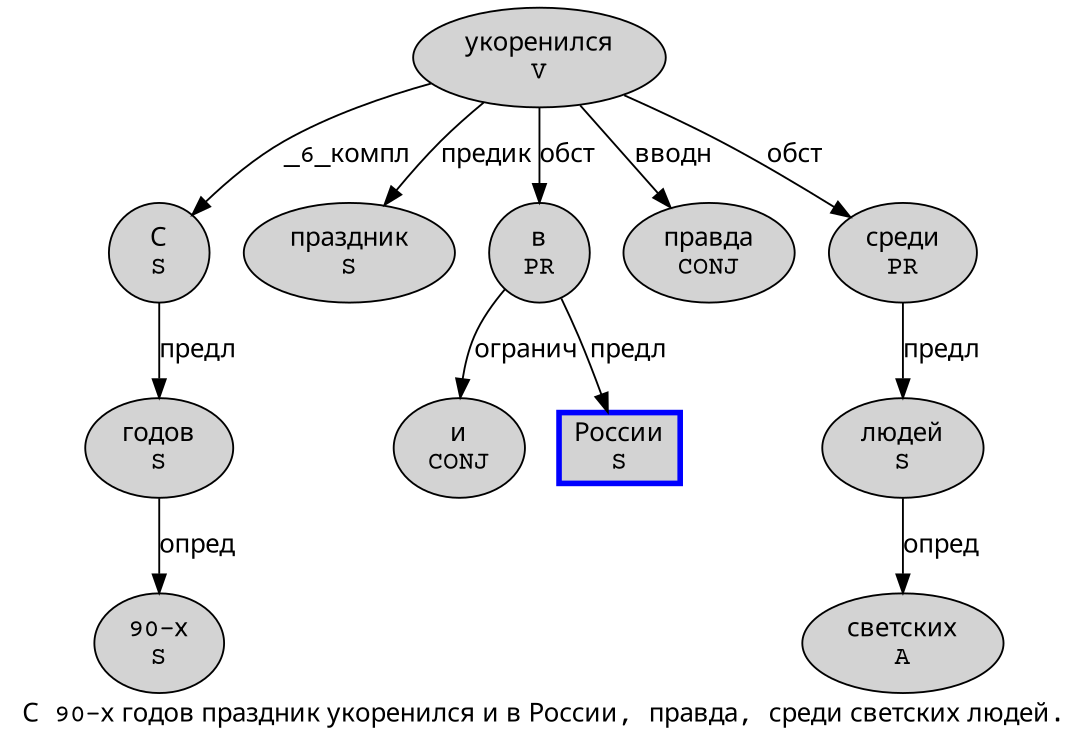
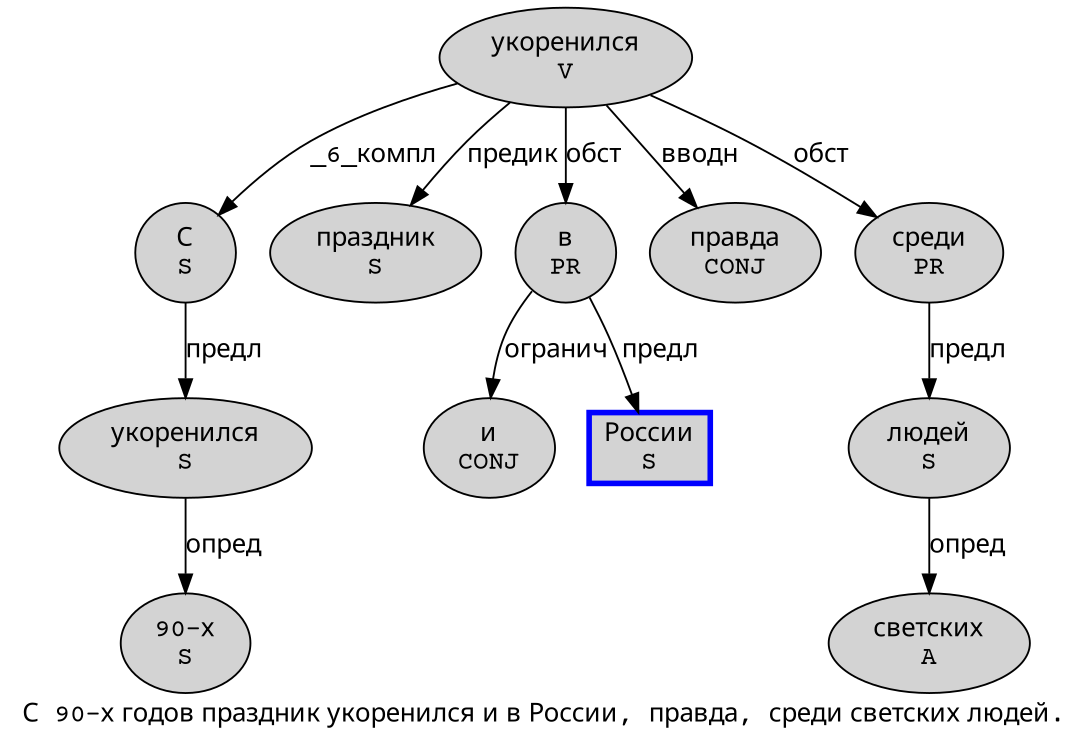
node "годов S": label "годов S" -> "укоренился S"
